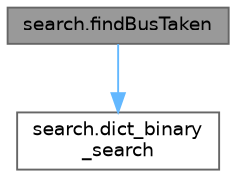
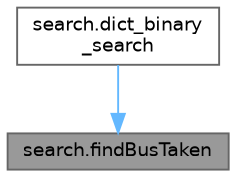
edge "search.findBusTaken" -> "search.dict_binary _search": reversed
